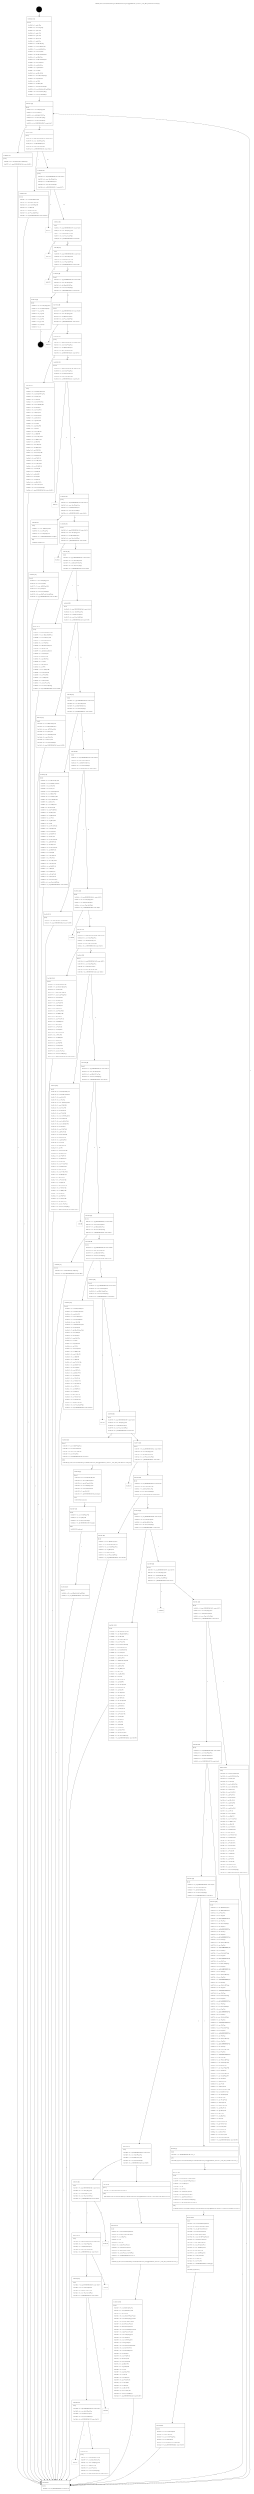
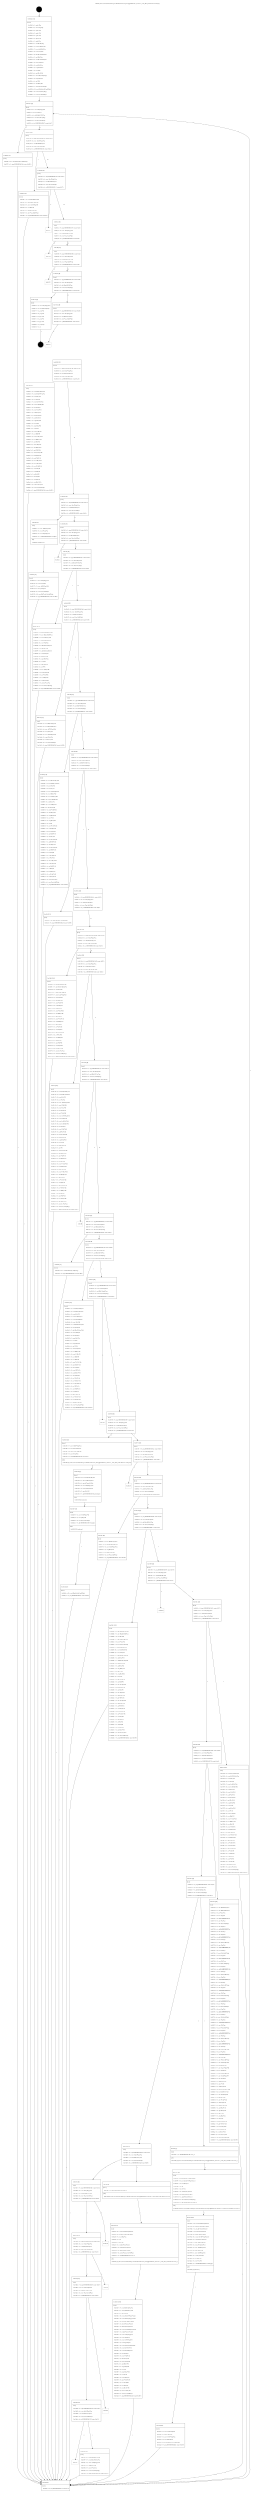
node "0x4013dc [28]": removed
node "0x401ecb": removed
node "0x4018da": removed
